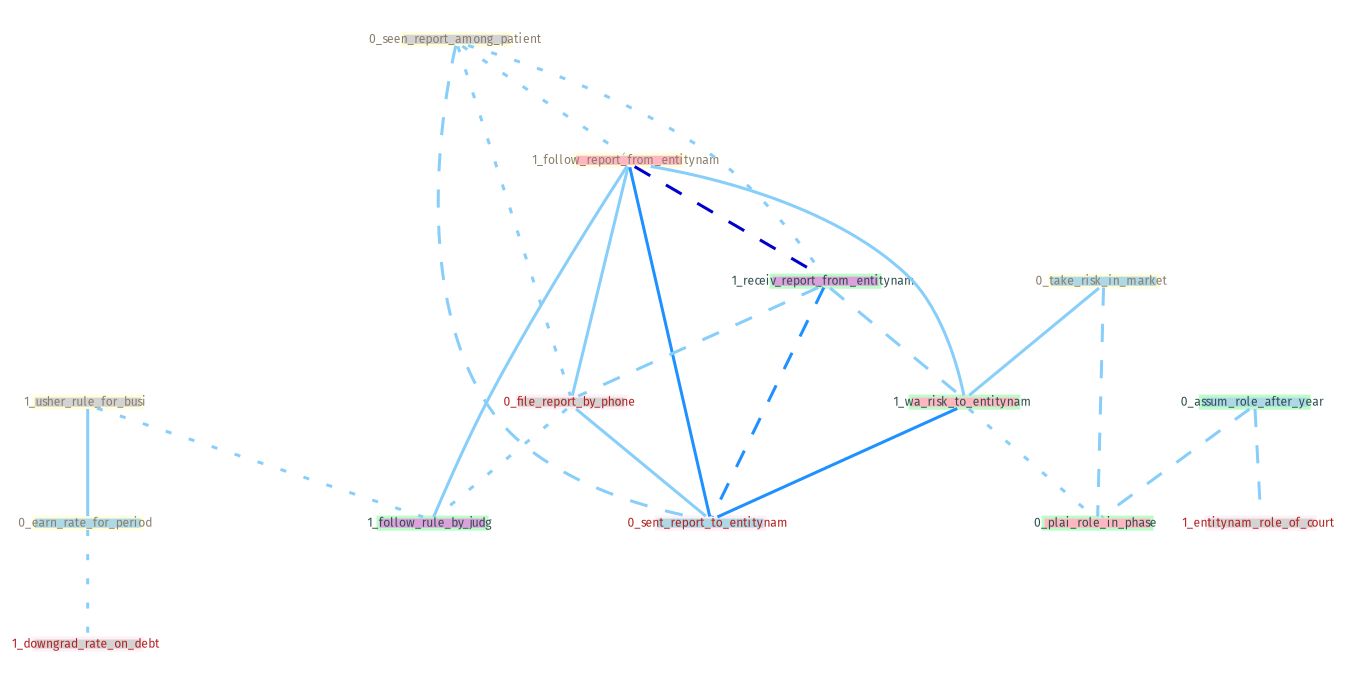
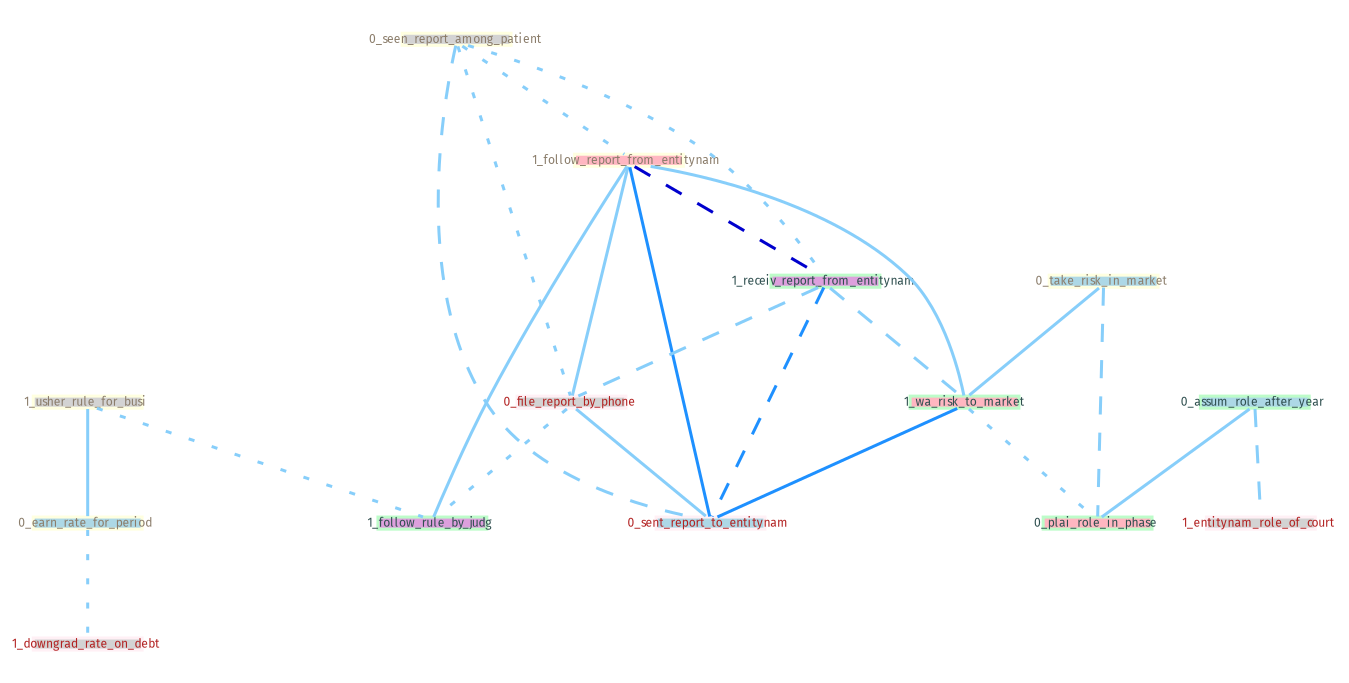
node "1_wa_risk_to_entitynam": label "1_wa_risk_to_entitynam" -> "1_wa_risk_to_market"
edge "0_assum_role_after_year" -- "0_plai_role_in_phase": style dashed -> solid
